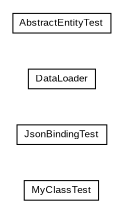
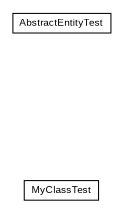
node "DataLoader": removed
node "JsonBindingTest": removed
